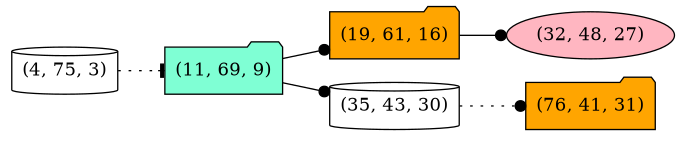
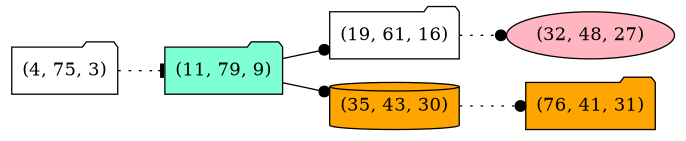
node "(19, 61, 16)": fillcolor orange -> white
edge "(19, 61, 16)" -> "(32, 48, 27)": style solid -> dotted
node "(4, 75, 3)": shape cylinder -> folder
node "(11, 69, 9)": label "(11, 69, 9)" -> "(11, 79, 9)"
node "(35, 43, 30)": fillcolor white -> orange
